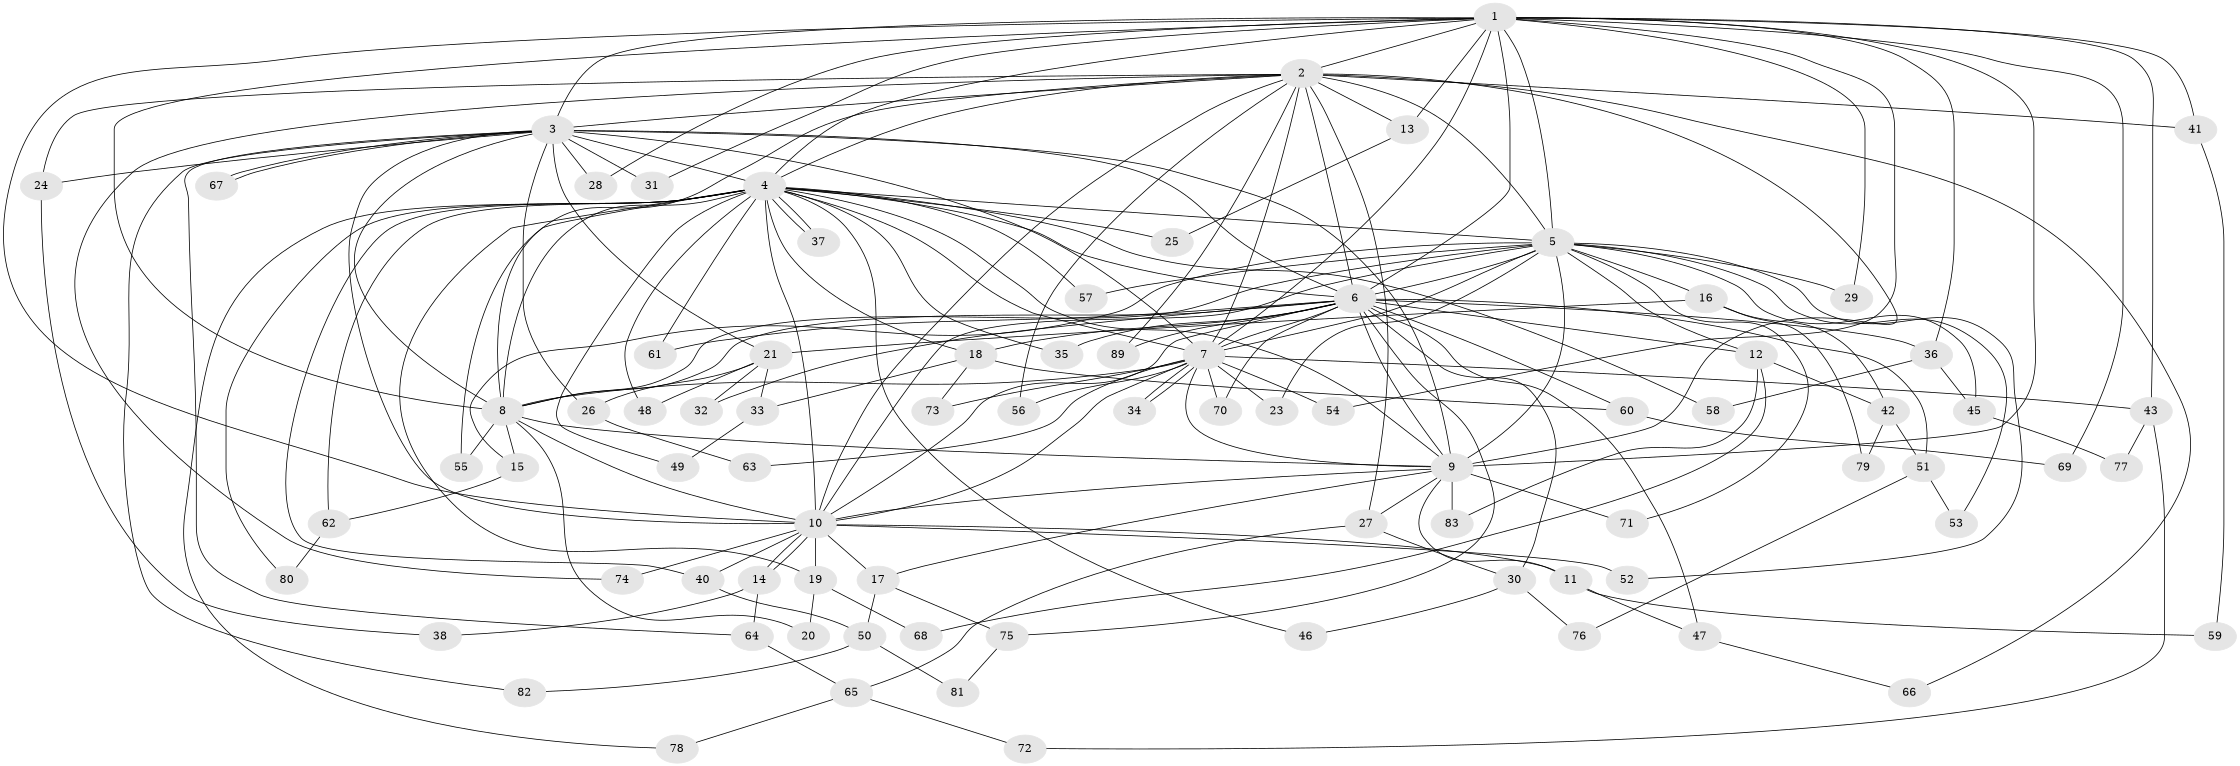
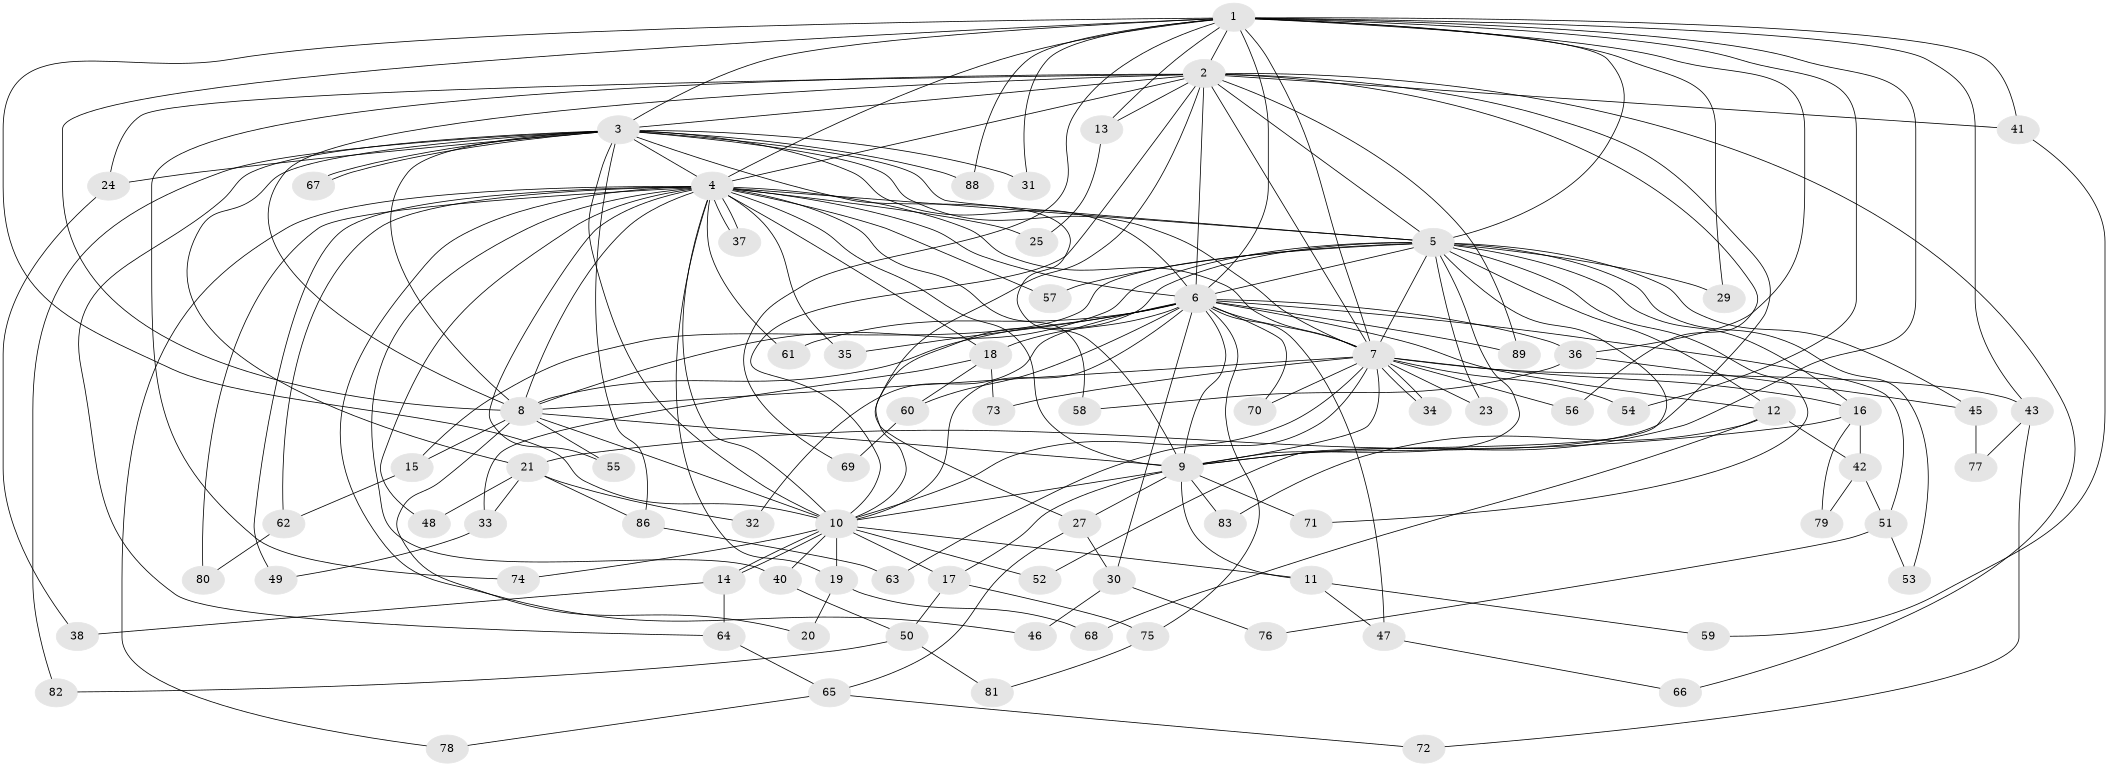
node "28": label "28" -> "88"
edge "3" -- "5": added
edge "7" -- "16": added
node "26": label "26" -> "86"
